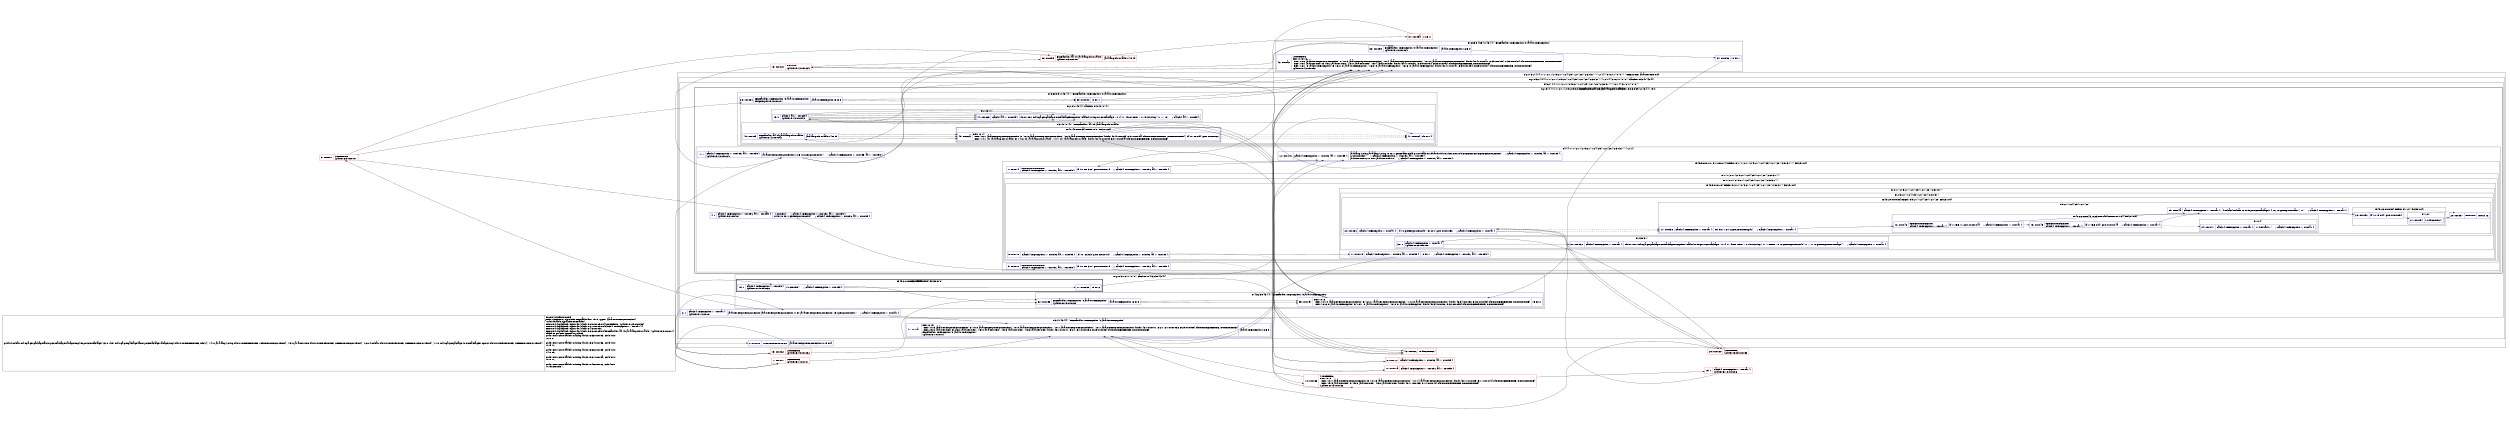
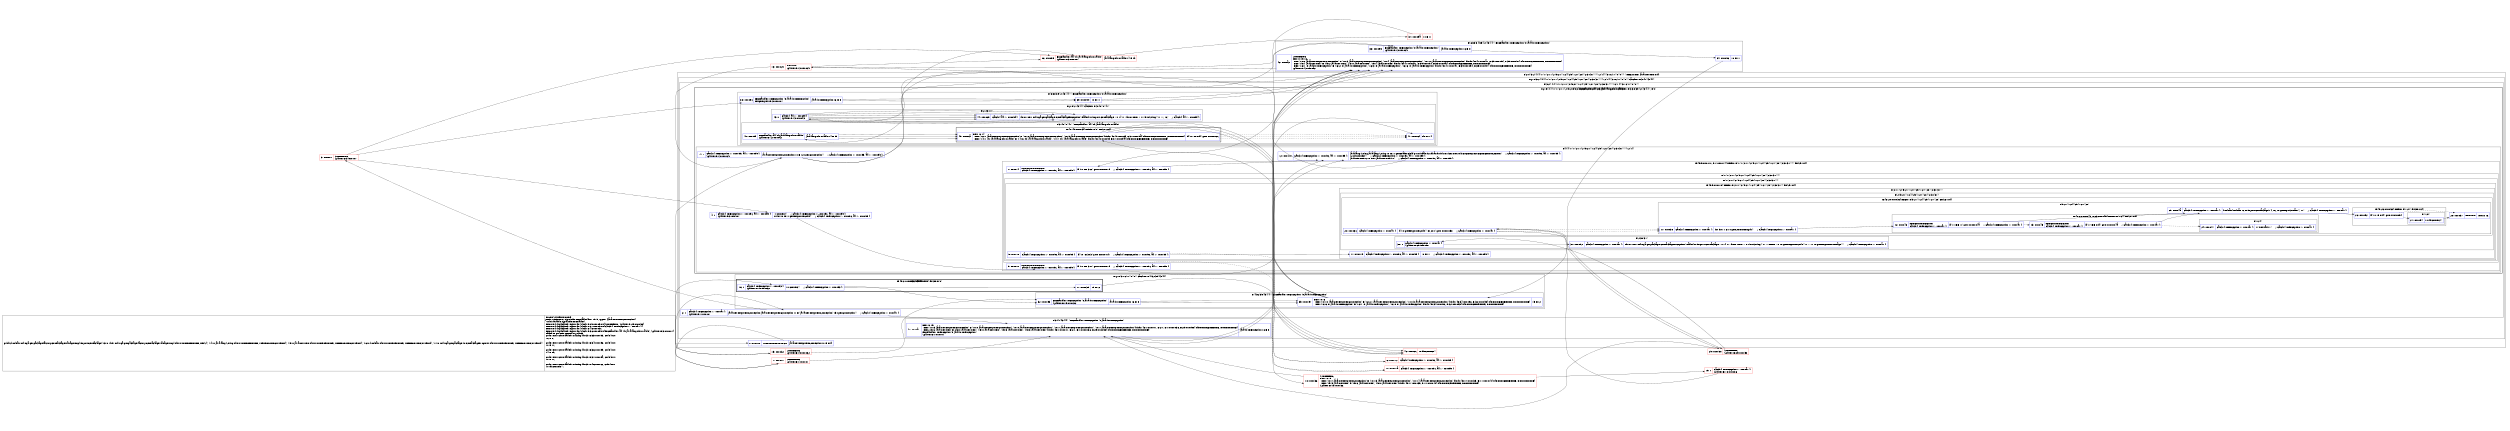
edge "11: 0x001b" -> "18: 0x0036": removed
